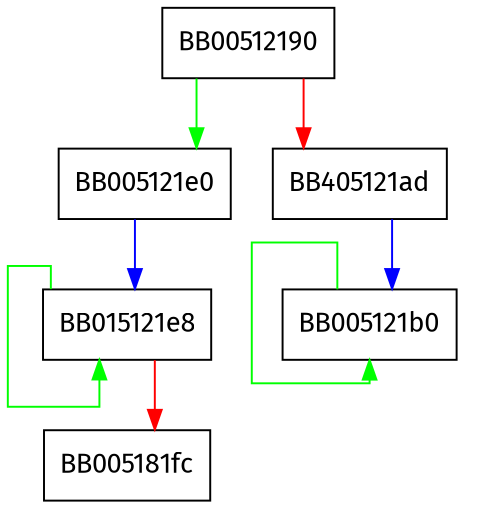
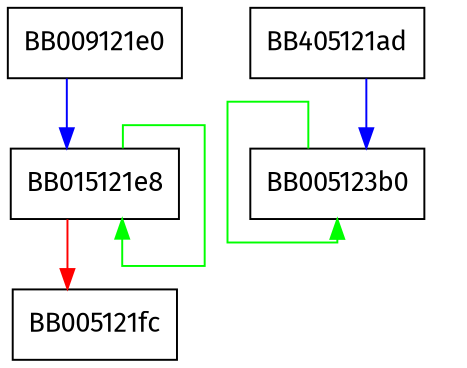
node "BB00512190": removed
node "BB005121e0": label "BB005121e0" -> "BB009121e0"
node "BB005121b0": label "BB005121b0" -> "BB005123b0"
node "BB005181fc": label "BB005181fc" -> "BB005121fc"
